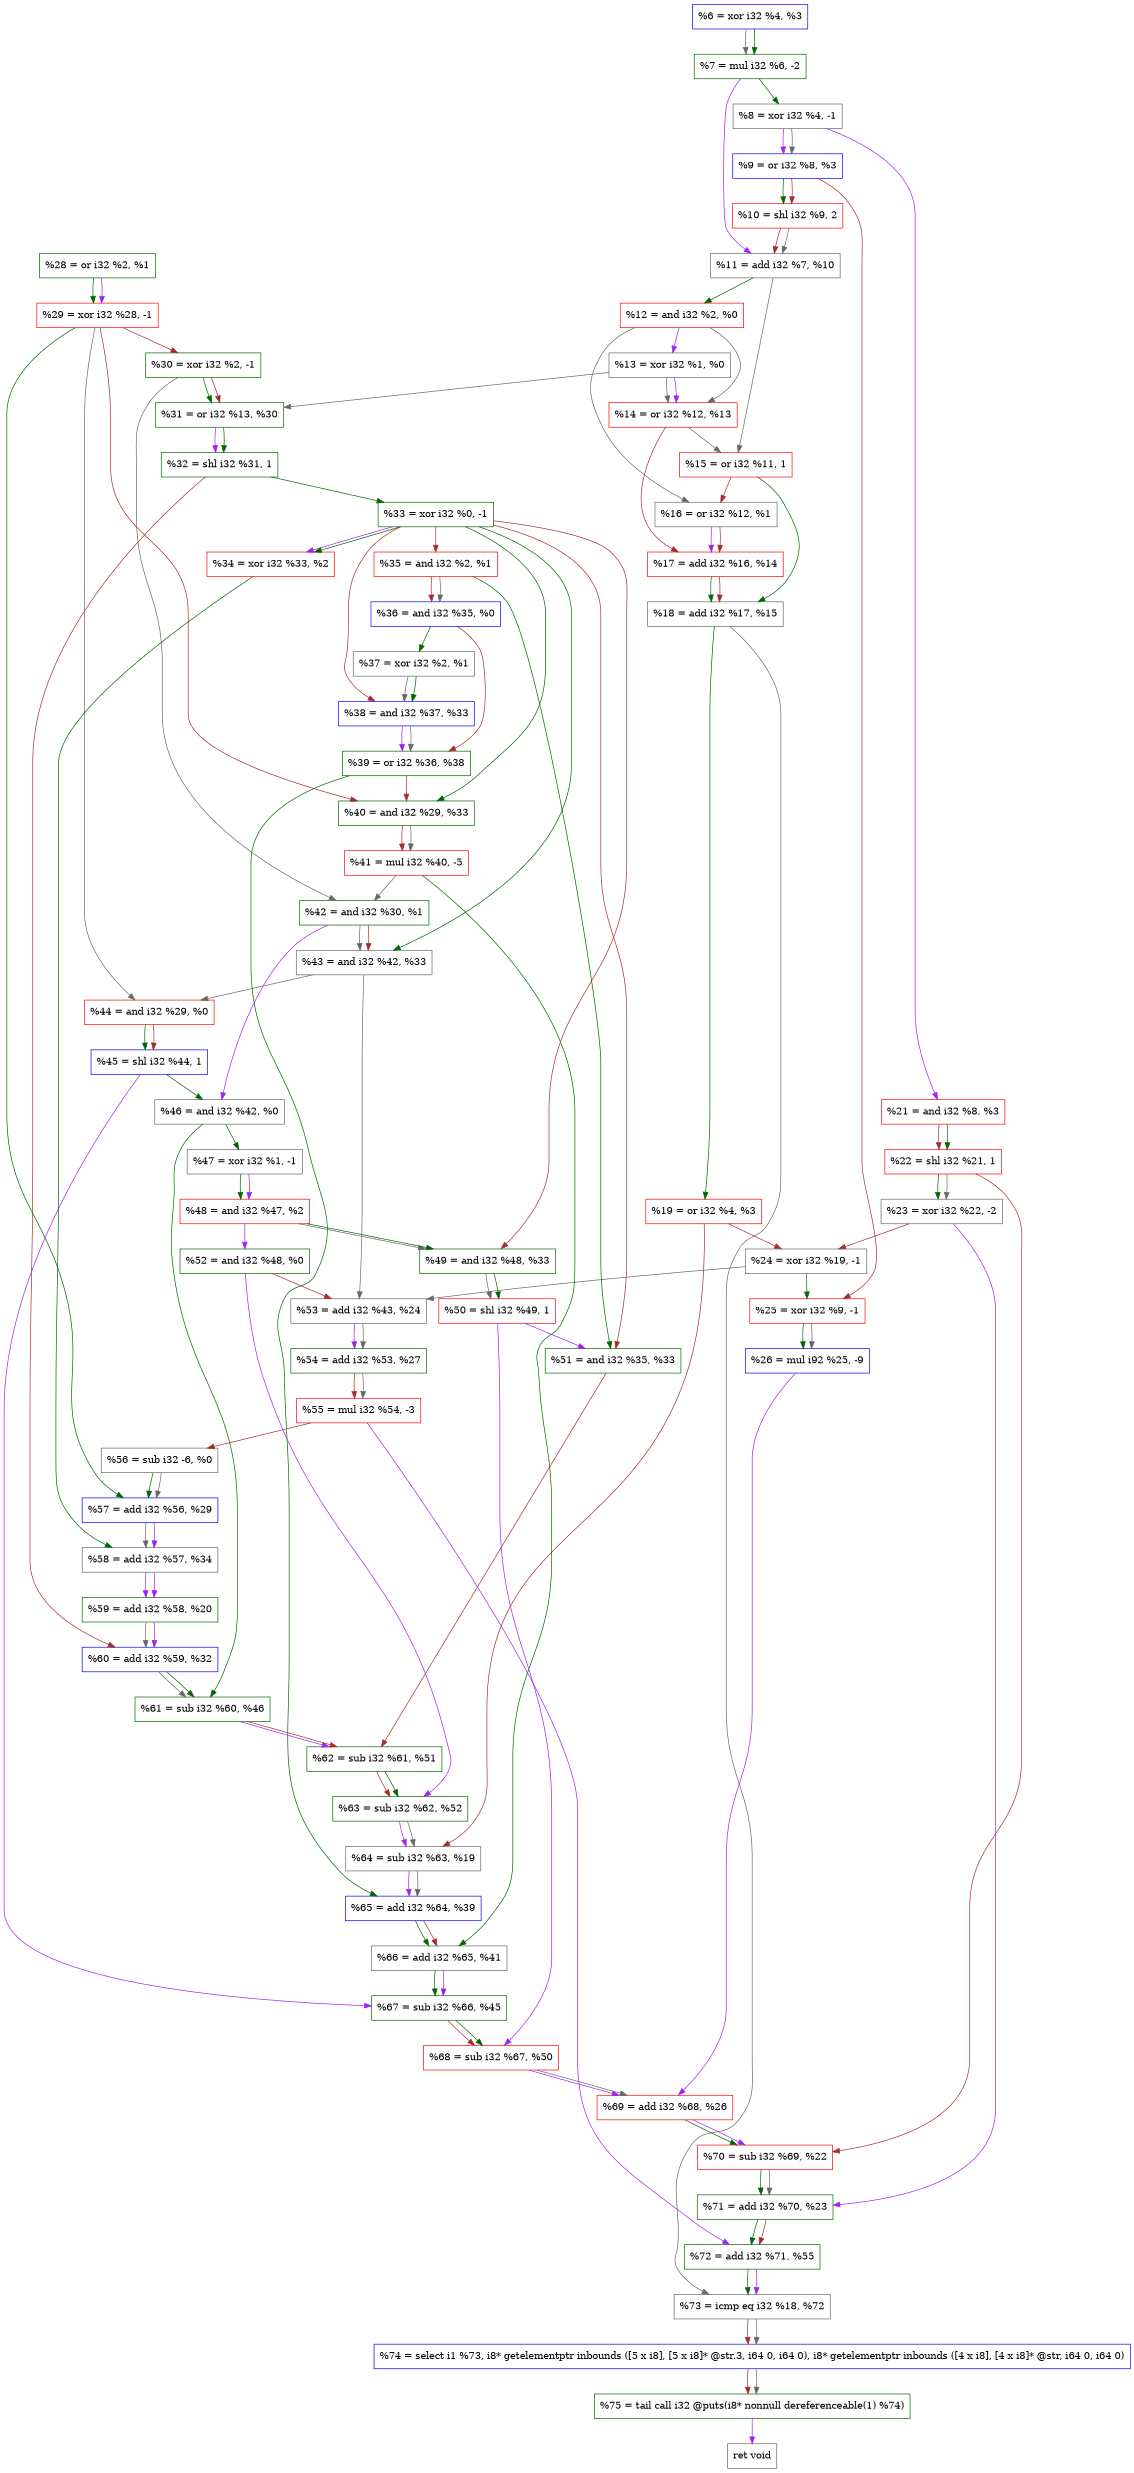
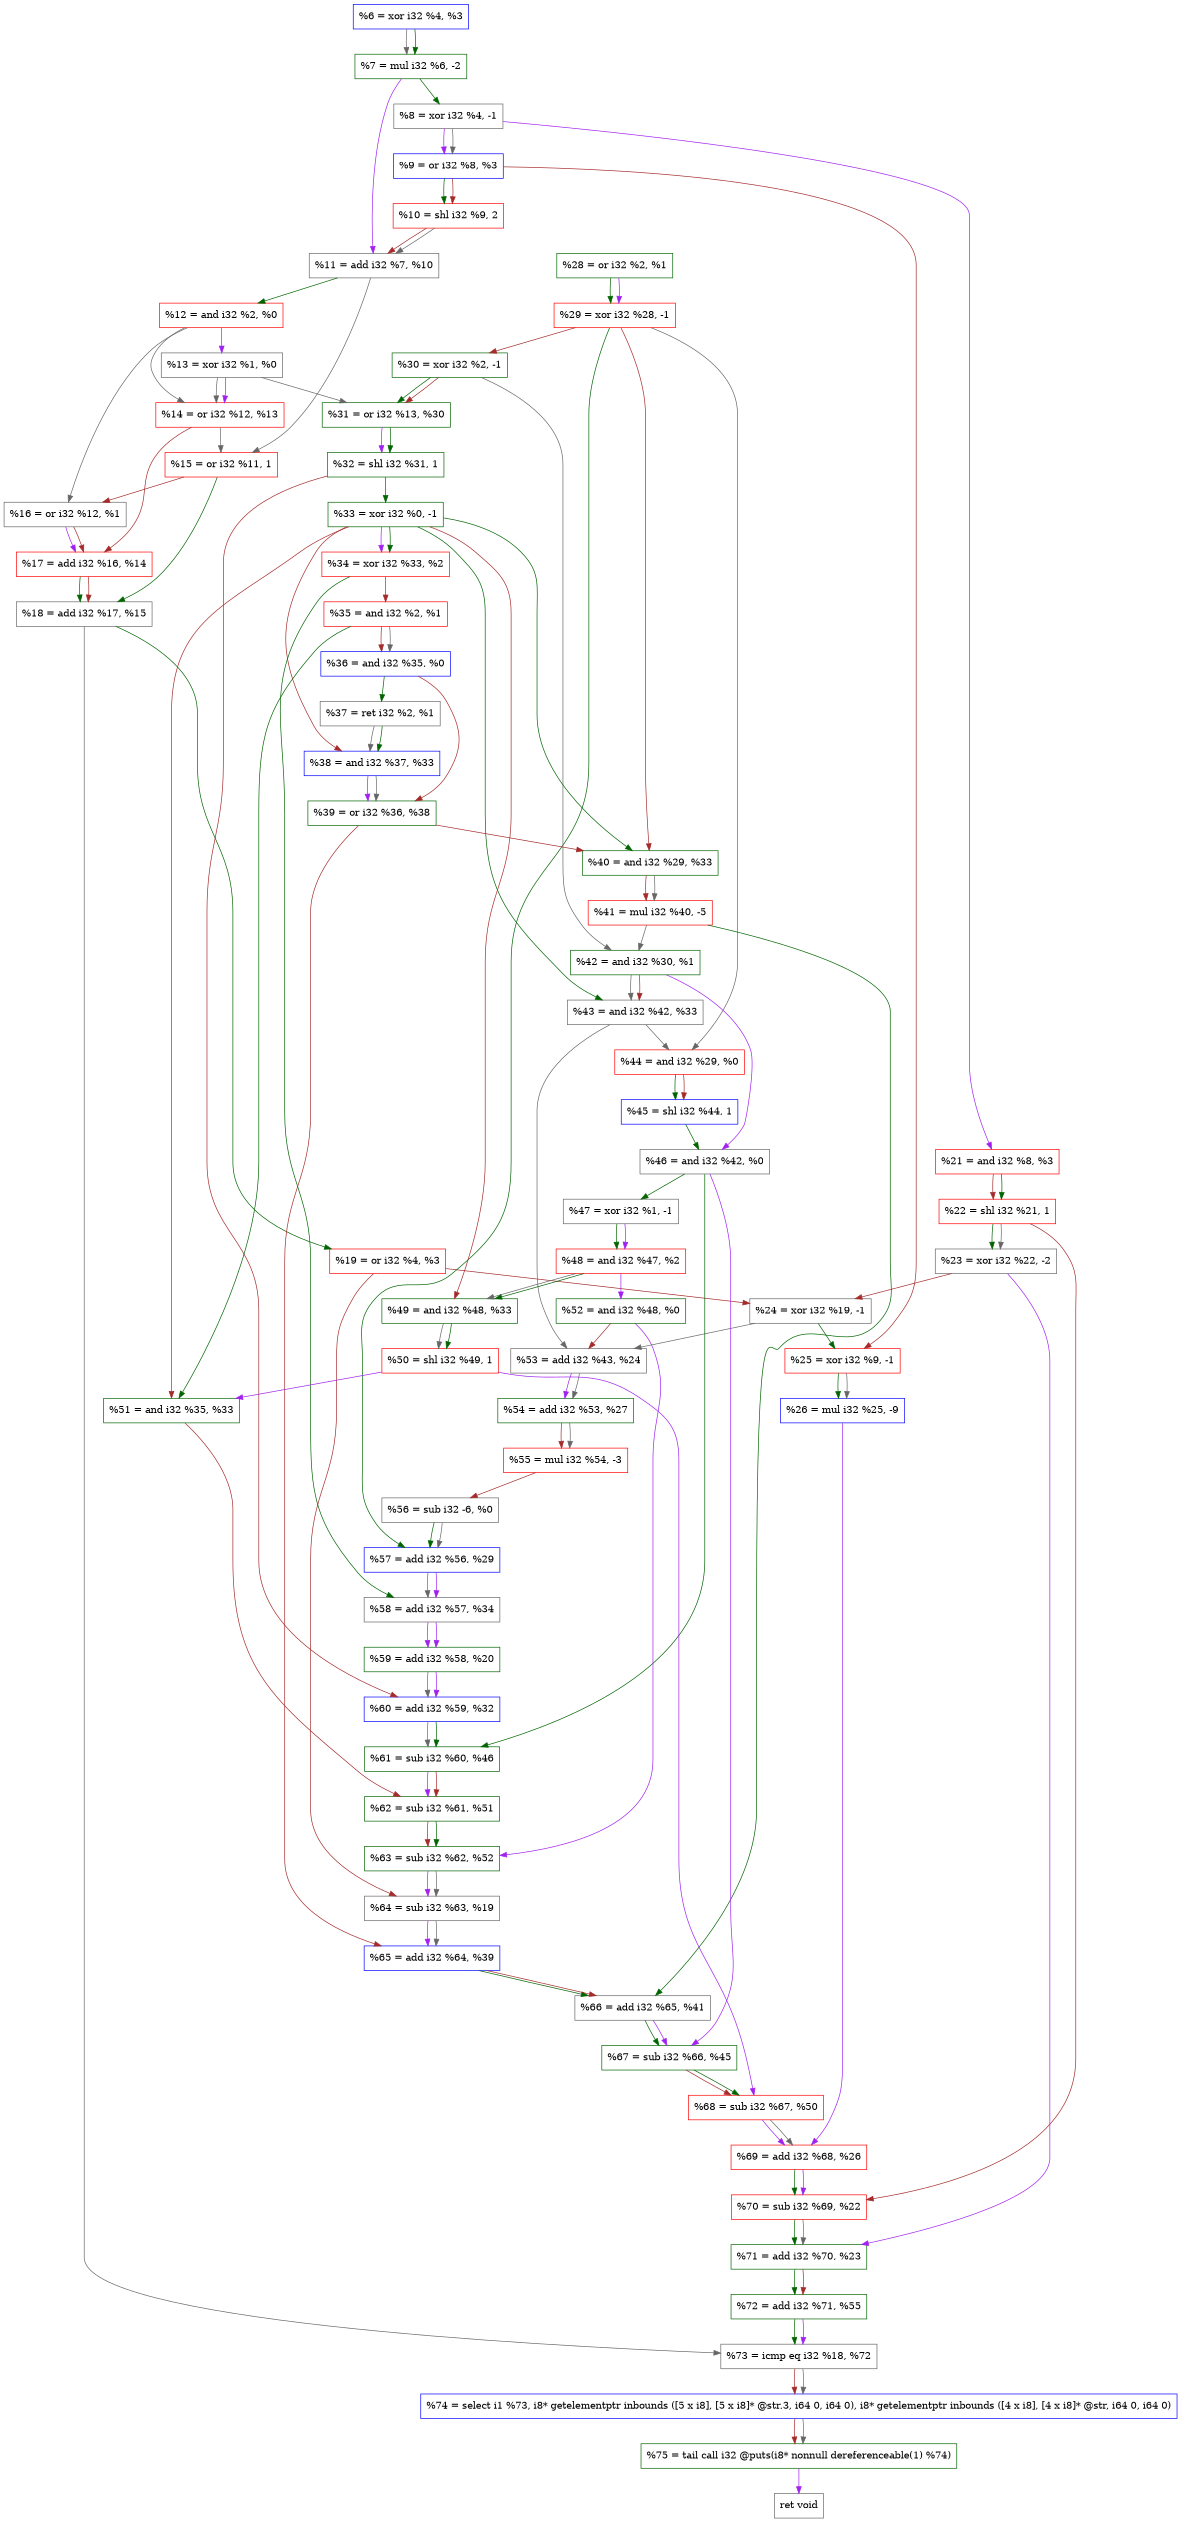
edge "%33 = xor i32 %0, -1" -> "%35 = and i32 %2, %1": now "%34 = xor i32 %33, %2" -> "%35 = and i32 %2, %1"
node "%37 = xor i32 %2, %1": label "%37 = xor i32 %2, %1" -> "%37 = ret i32 %2, %1"
edge "%39 = or i32 %36, %38" -> "%65 = add i32 %64, %39": color darkgreen -> brown
node "%26 = mul i92 %25, -9": label "%26 = mul i92 %25, -9" -> "%26 = mul i32 %25, -9"
edge "%45 = shl i32 %44, 1" -> "%67 = sub i32 %66, %45": now "%46 = and i32 %42, %0" -> "%67 = sub i32 %66, %45"
edge "%55 = mul i32 %54, -3" -> "%72 = add i32 %71, %55": removed
